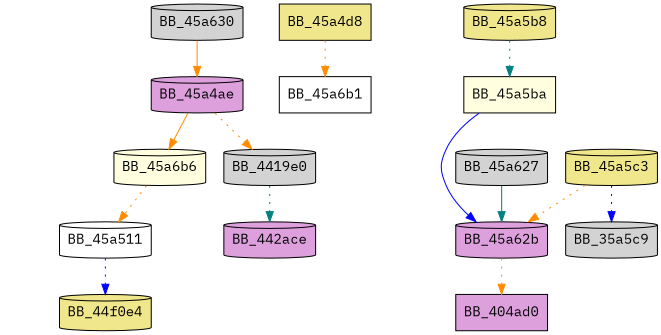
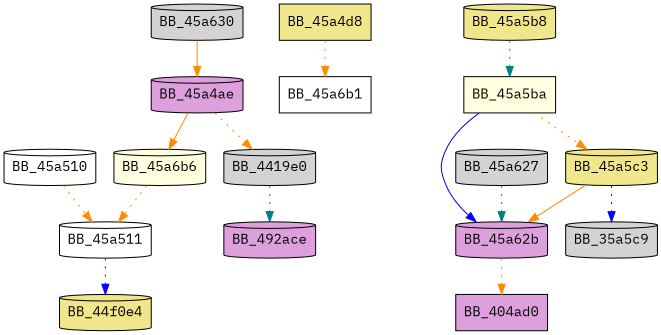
edge "BB_45a5ba" -> "BB_45a5c3": added
node "BB_45a510": added
edge "BB_45a627" -> "BB_45a62b": style solid -> dotted
edge "BB_45a5c3" -> "BB_45a62b": style dotted -> solid
node "BB_442ace": label "BB_442ace" -> "BB_492ace"
